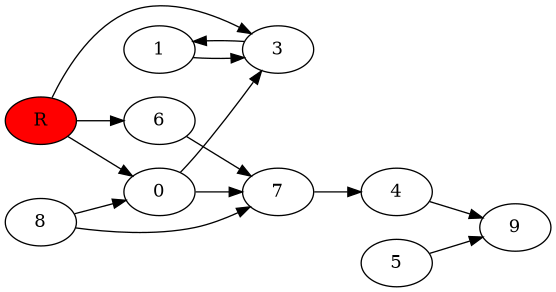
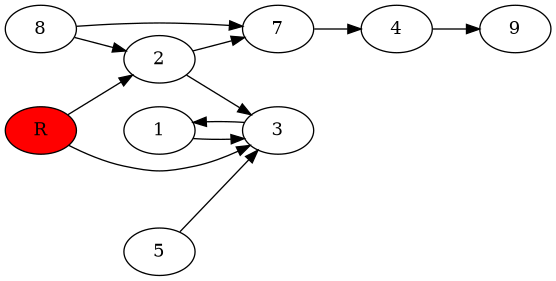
node "6": removed
node "0": label "0" -> "2"
edge "5" -> "9": now "5" -> "3"
